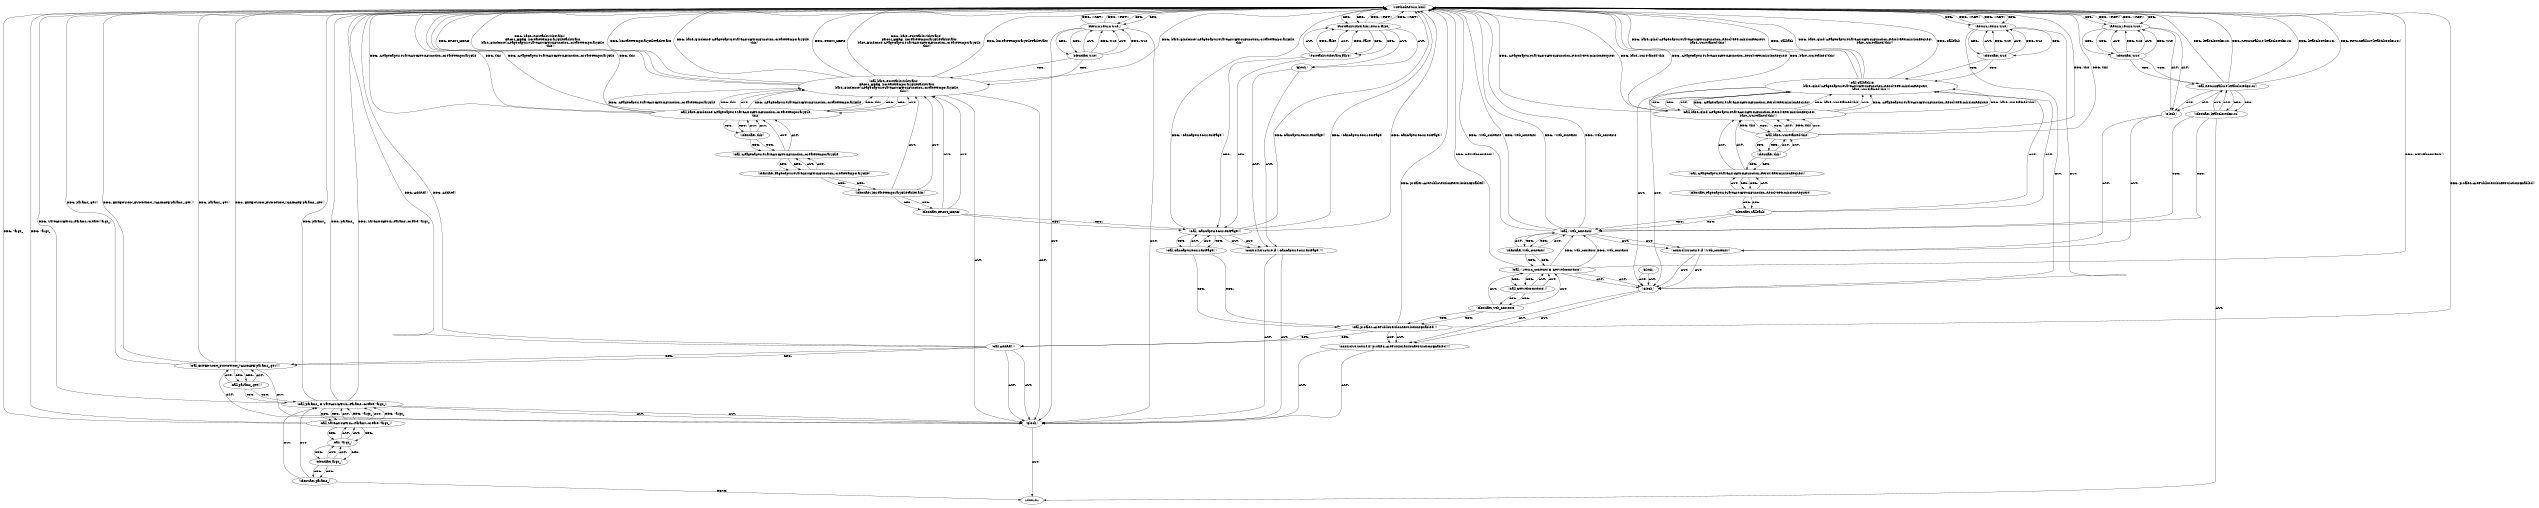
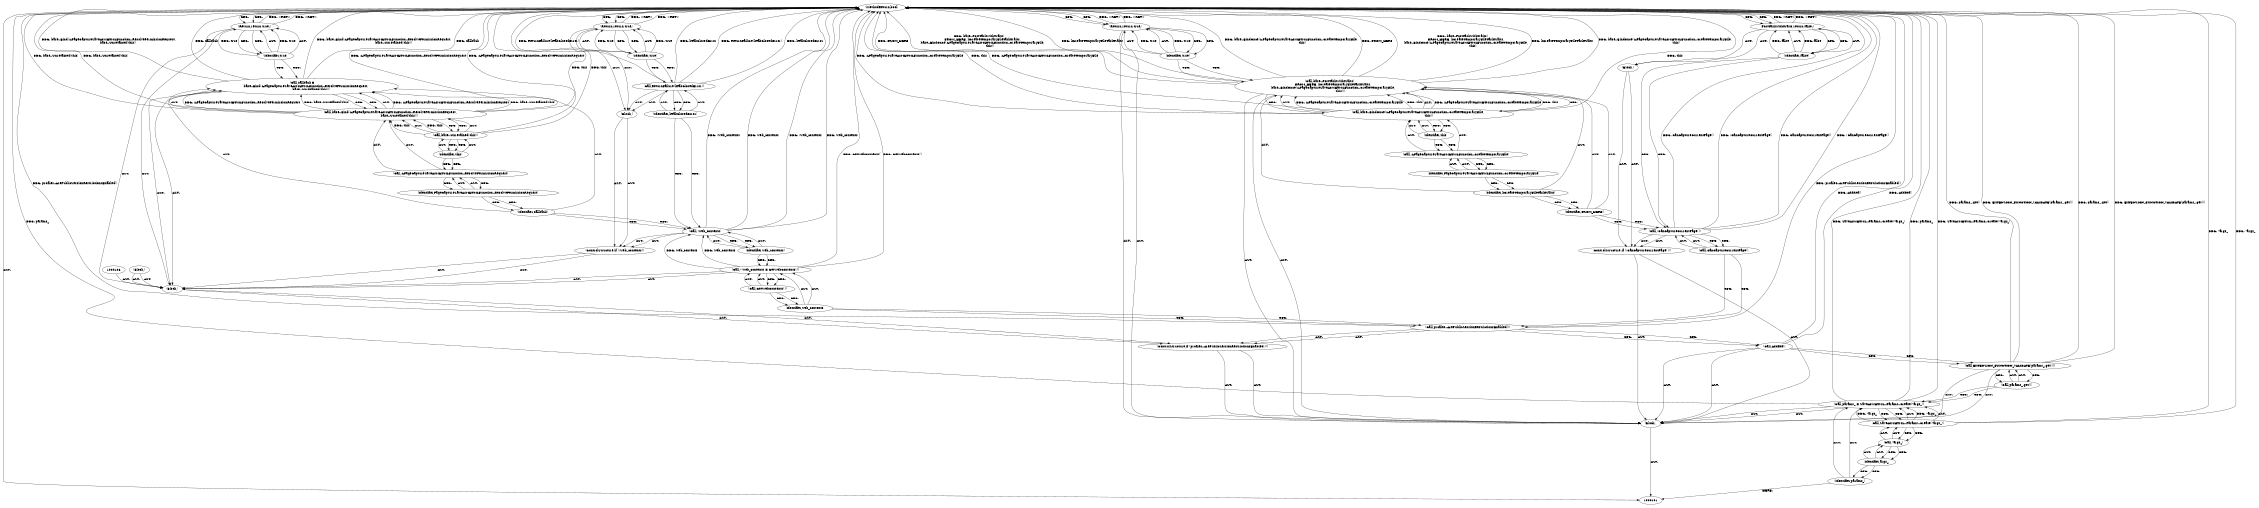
node "(PostTaskWithTraits,false)": label "(PostTaskWithTraits,false)" -> "(Identifier,false)"
node "1000126": added
node "(Call,* return_contents = GetWebContents())": label "(Call,* return_contents = GetWebContents())" -> "(Call,* web_contents = GetWebContents())"
edge "(Identifier,kTabClosedError)" -> "1000101": now "(MethodReturn,bool)" -> "1000101"
